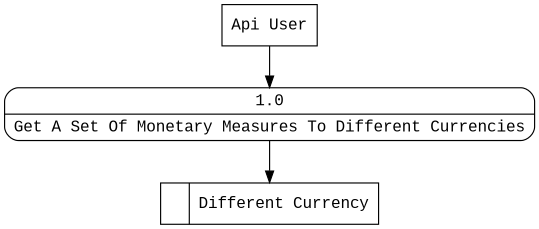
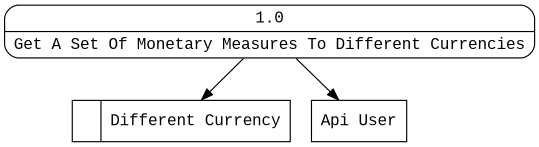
edge "Api User" -> "1.0": reversed
